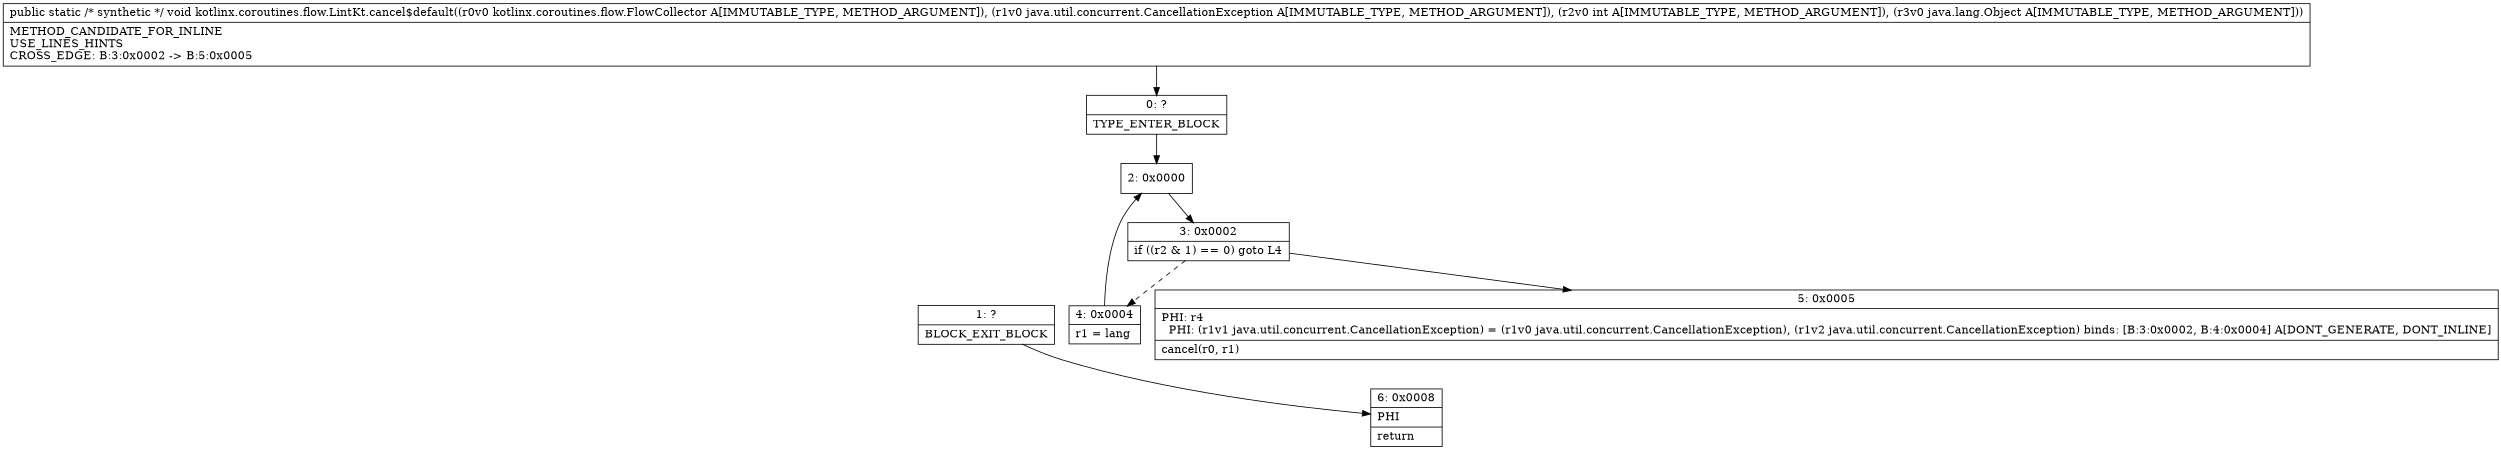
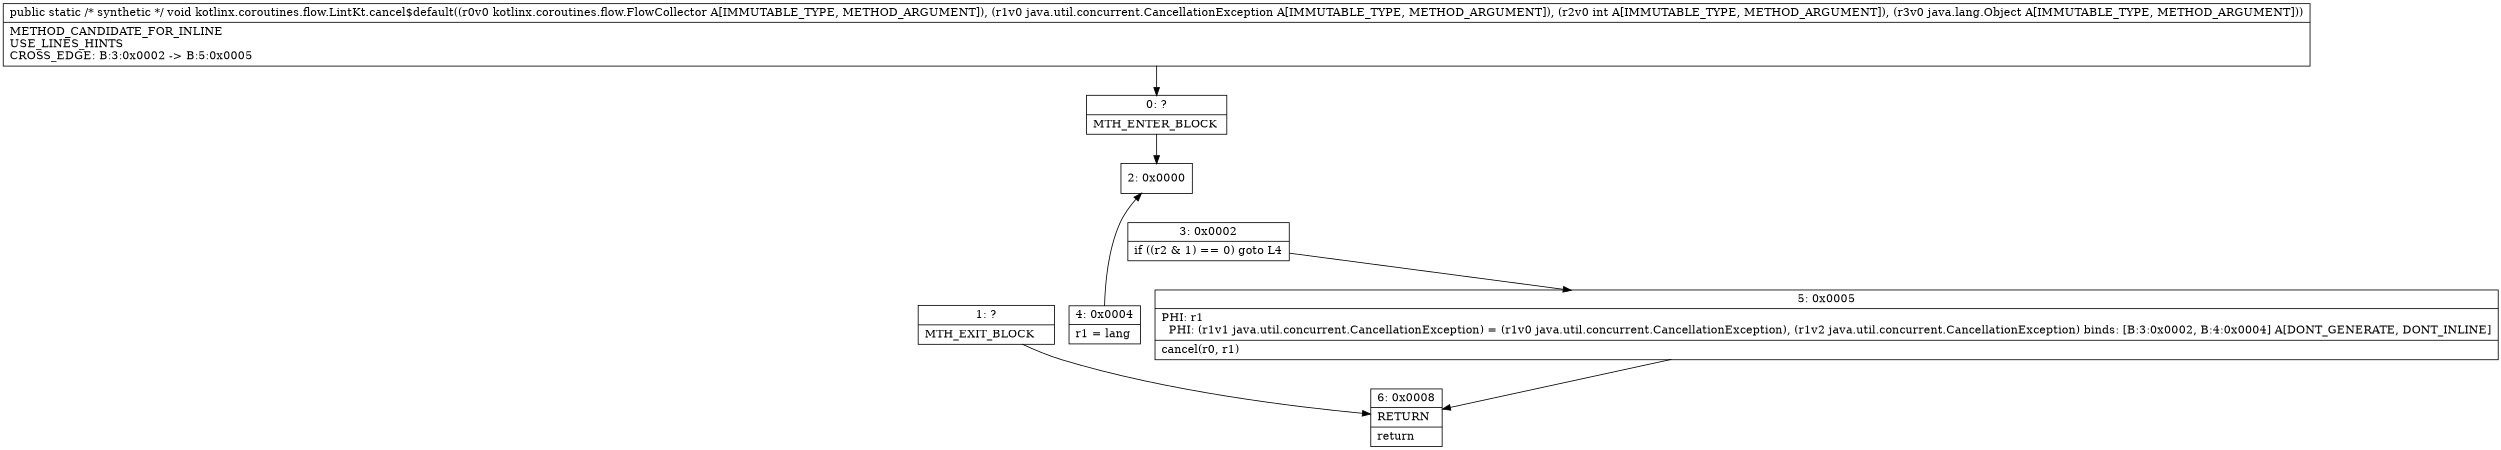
node "0: ?": text "TYPE_ENTER_BLOCK" -> "MTH_ENTER_BLOCK"
edge "2: 0x0000" -> "3: 0x0002": removed
edge "3: 0x0002" -> "4: 0x0004": removed
node "5: 0x0005": text "PHI: r4" -> "PHI: r1"
node "1: ?": text "BLOCK_EXIT_BLOCK" -> "MTH_EXIT_BLOCK"
edge "5: 0x0005" -> "6: 0x0008": added
node "6: 0x0008": text "PHI" -> "RETURN"
